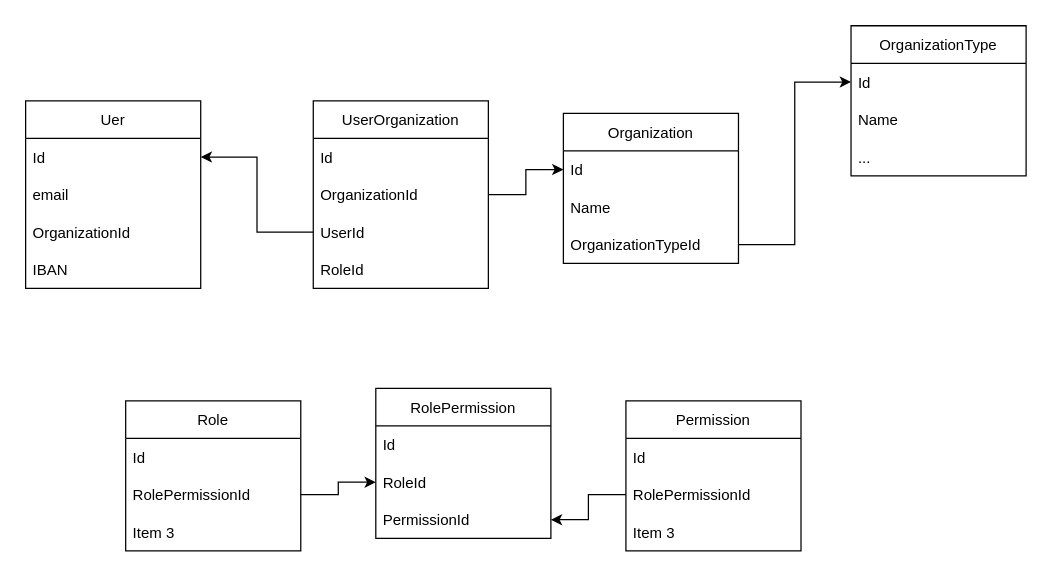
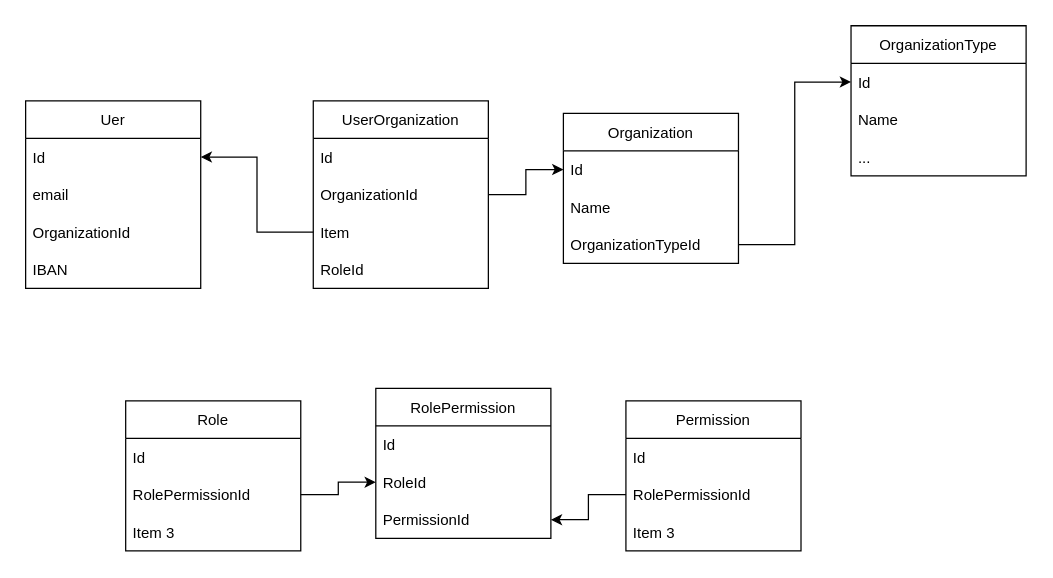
node "UserId": label "UserId" -> "Item"
